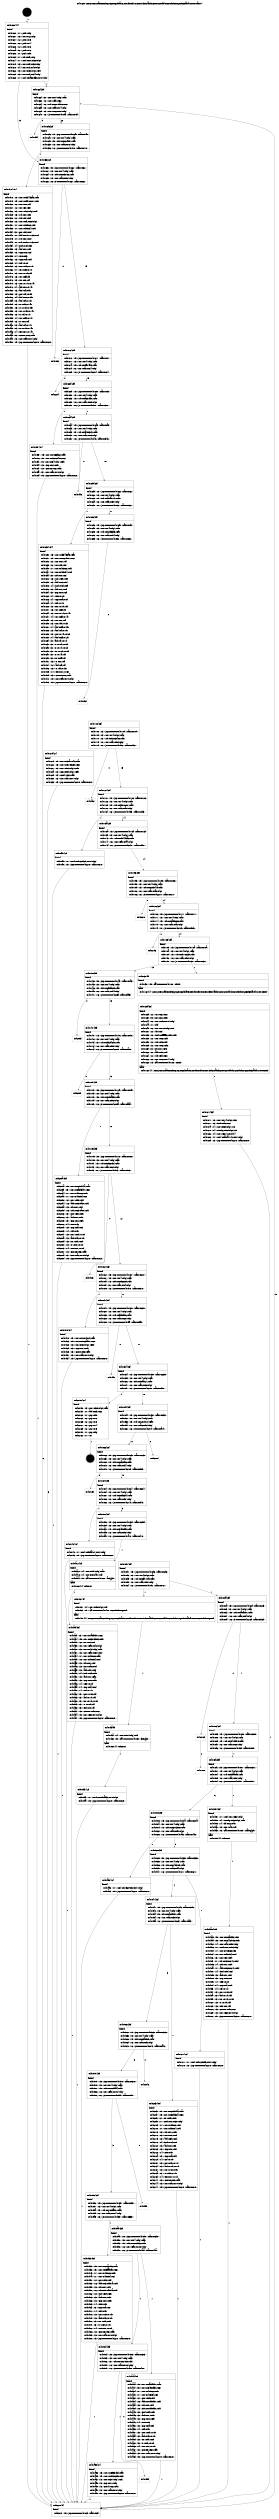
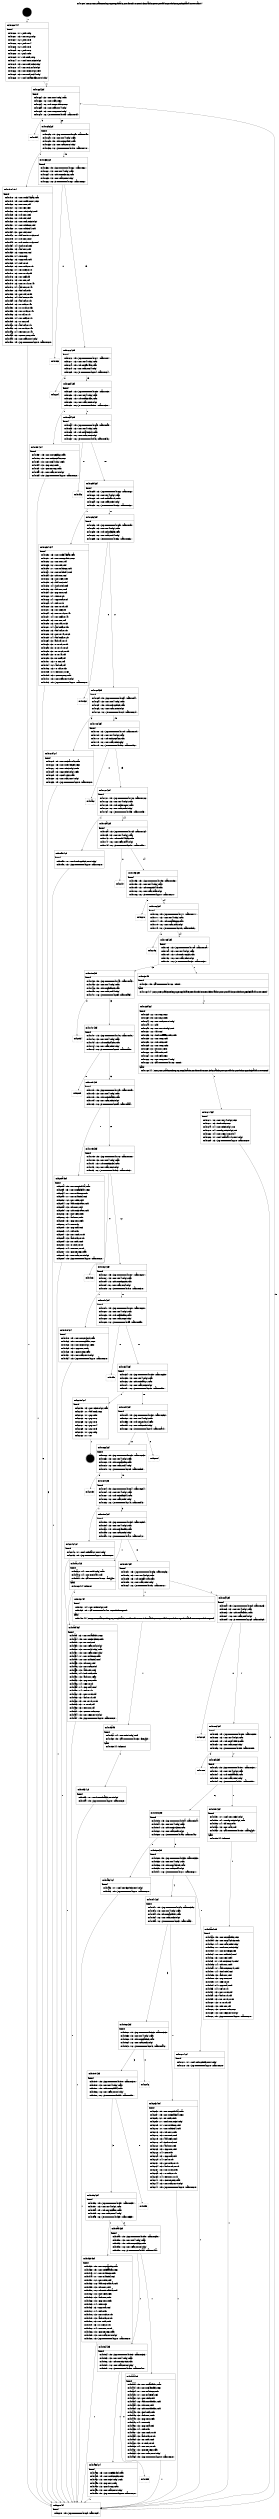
edge "0x401600 [47]" -> "0x40165c [22]": now "0x401646 [22]" -> "0x40165c [22]"
node "0x4016ef [25]": added
node "0x4021b7": added
edge "0x401c38 [5]" -> "0x401c3d [52]": added, label "1"
edge "0x401898 [25]" -> "0x4018b1 [25]": added, label "8"
edge "0x40216d" -> "0x401eee": now "0x4018e3 [25]" -> "0x401eee"
edge "0x401992 [25]" -> "0x4019ab [25]": added, label "2"
